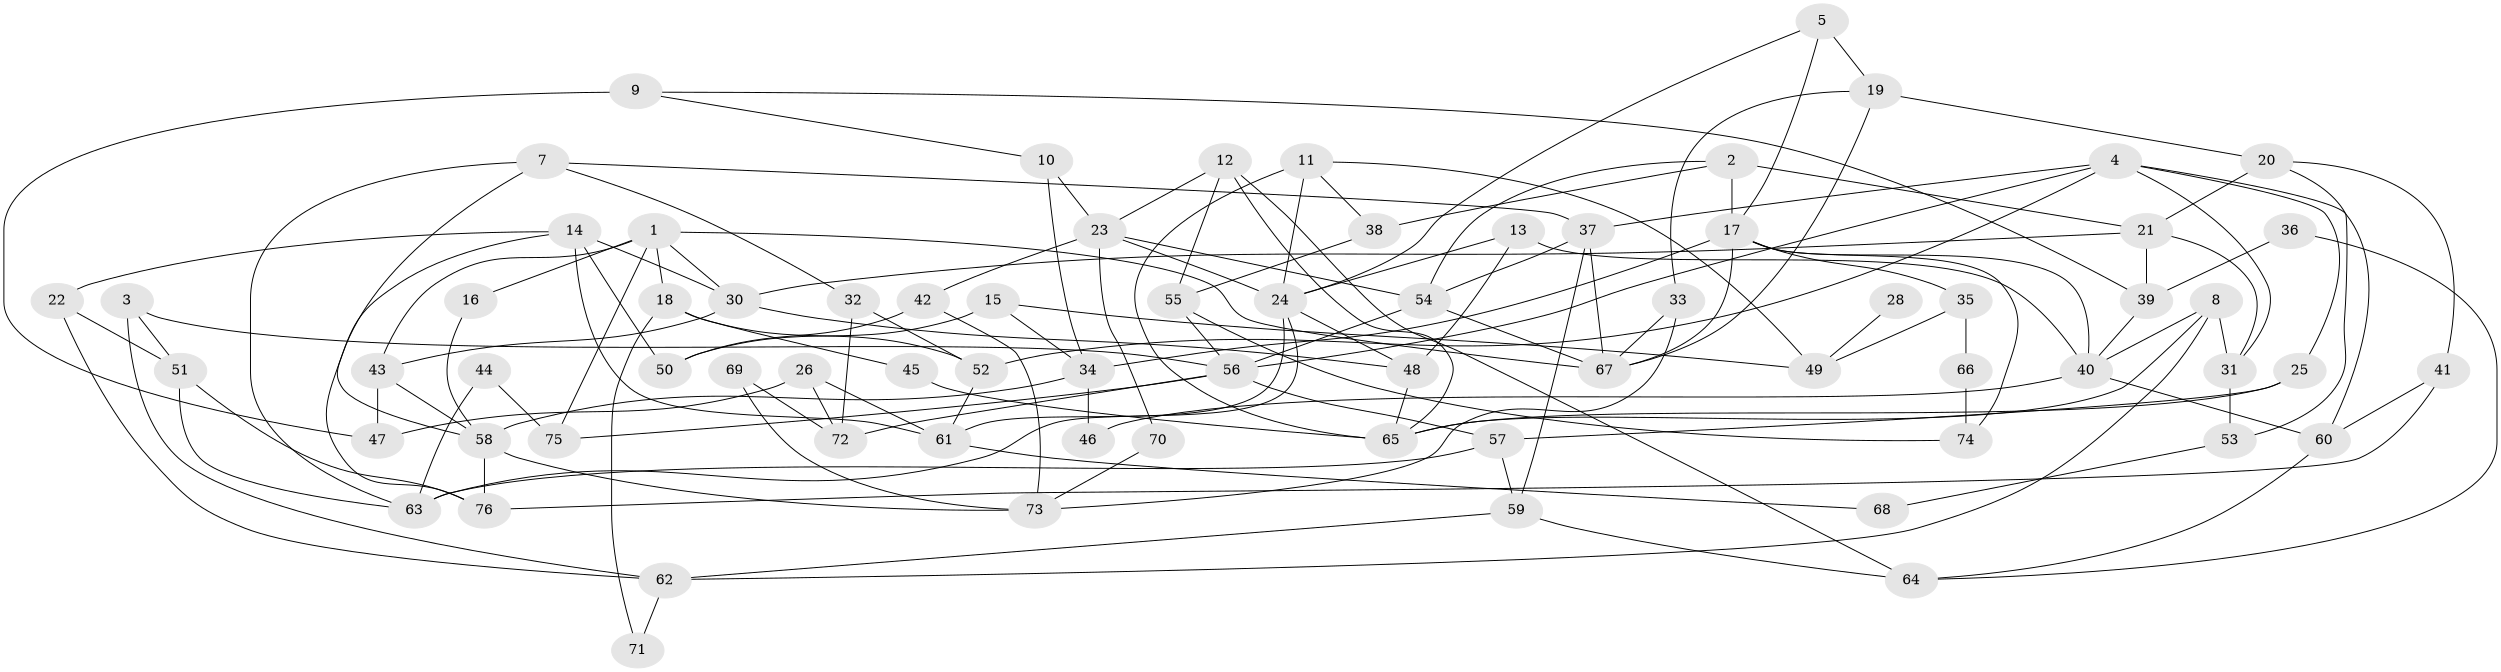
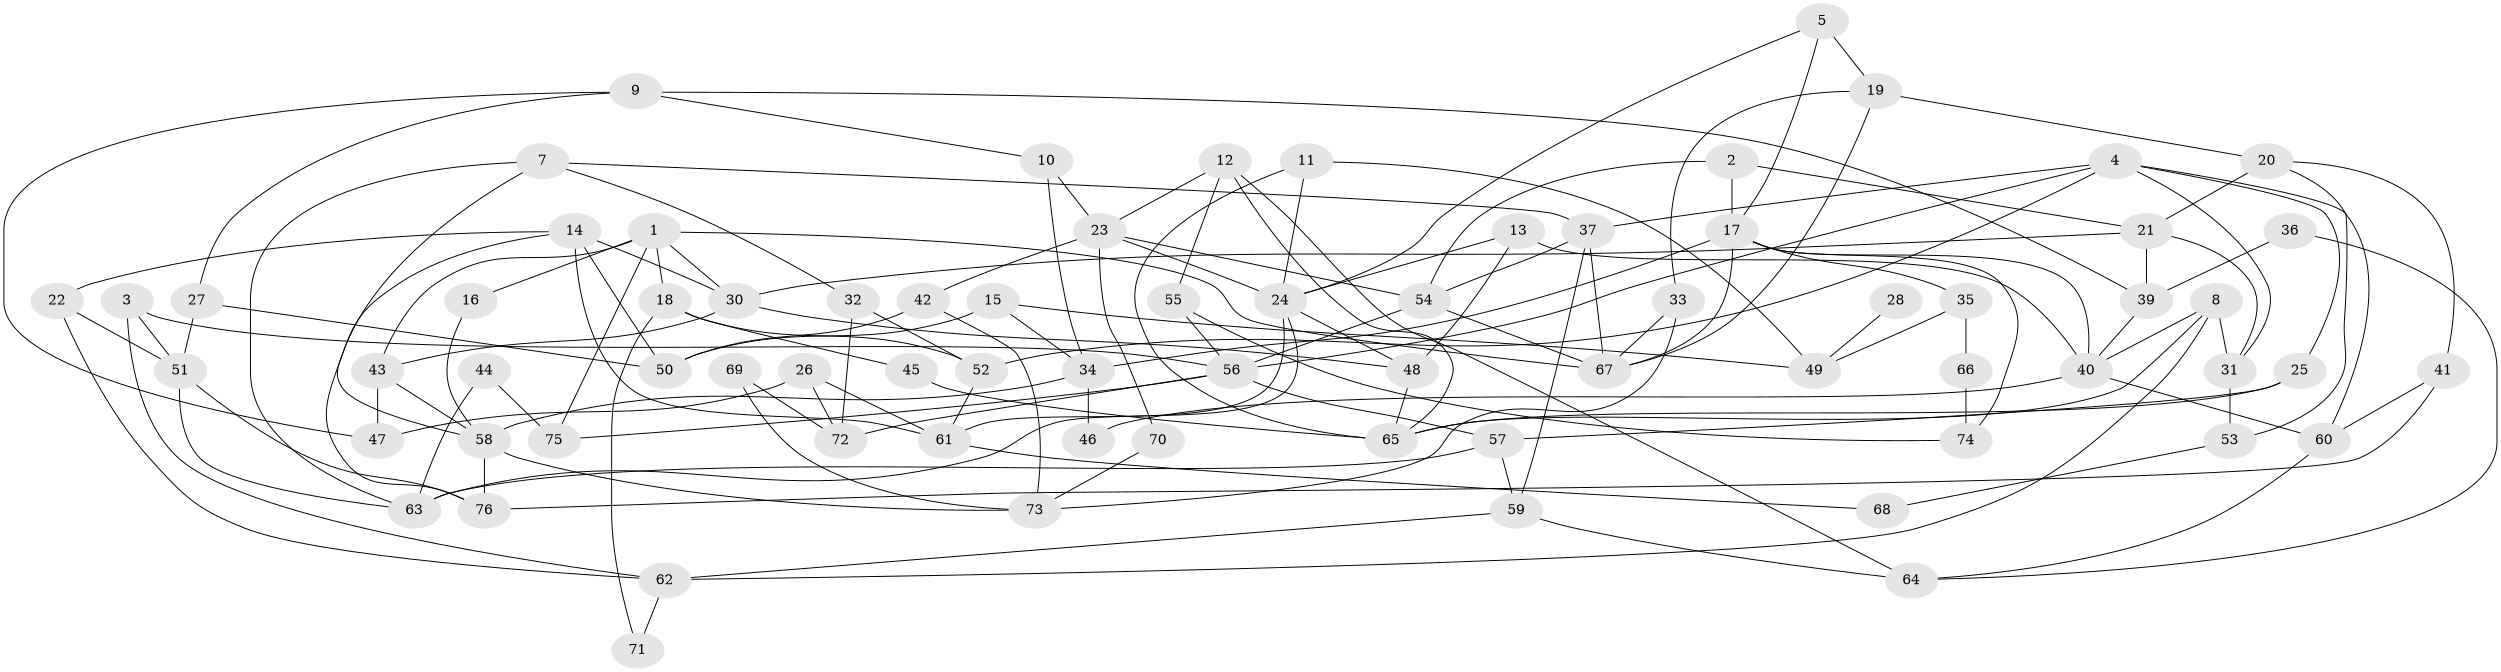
node "38": removed
node "27": added
